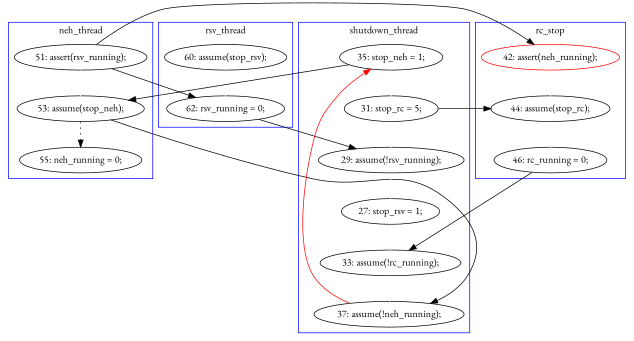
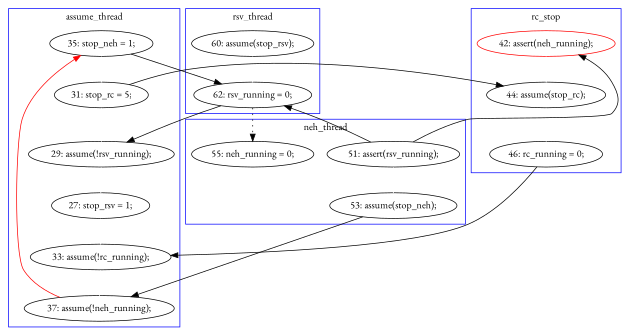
cluster "shutdown_thread": label "shutdown_thread" -> "assume_thread"
edge "35: stop_neh = 1;" -> "53: assume(stop_neh);": now "35: stop_neh = 1;" -> "62: rsv_running = 0;"
edge "53: assume(stop_neh);" -> "55: neh_running = 0;": now "62: rsv_running = 0;" -> "55: neh_running = 0;"
